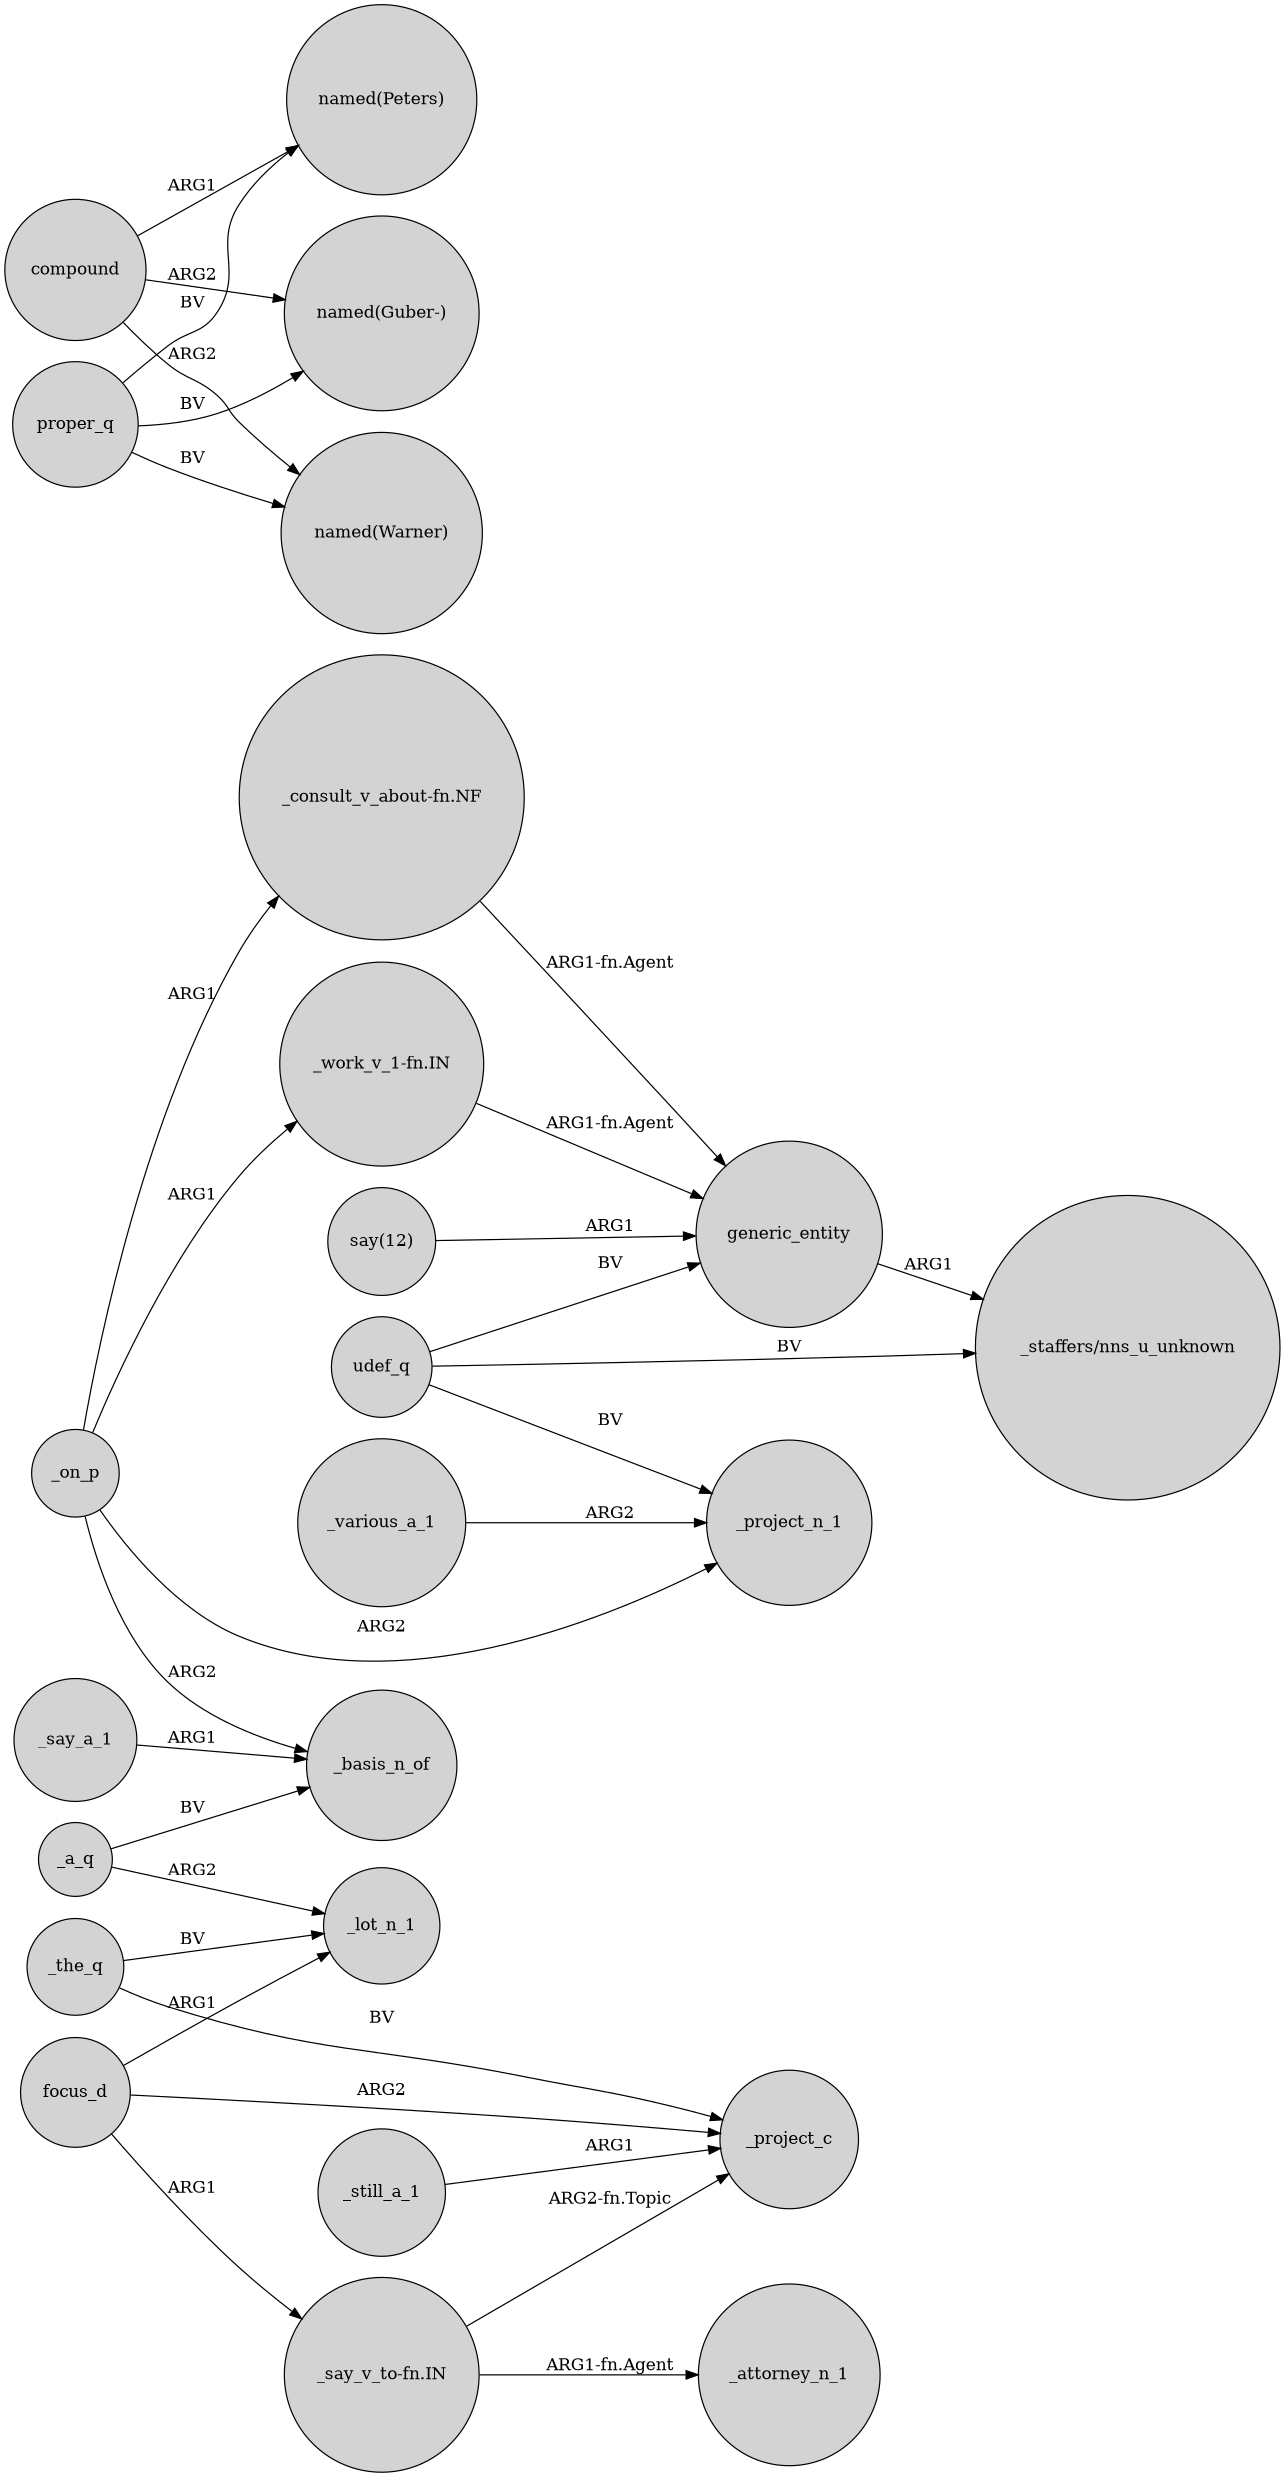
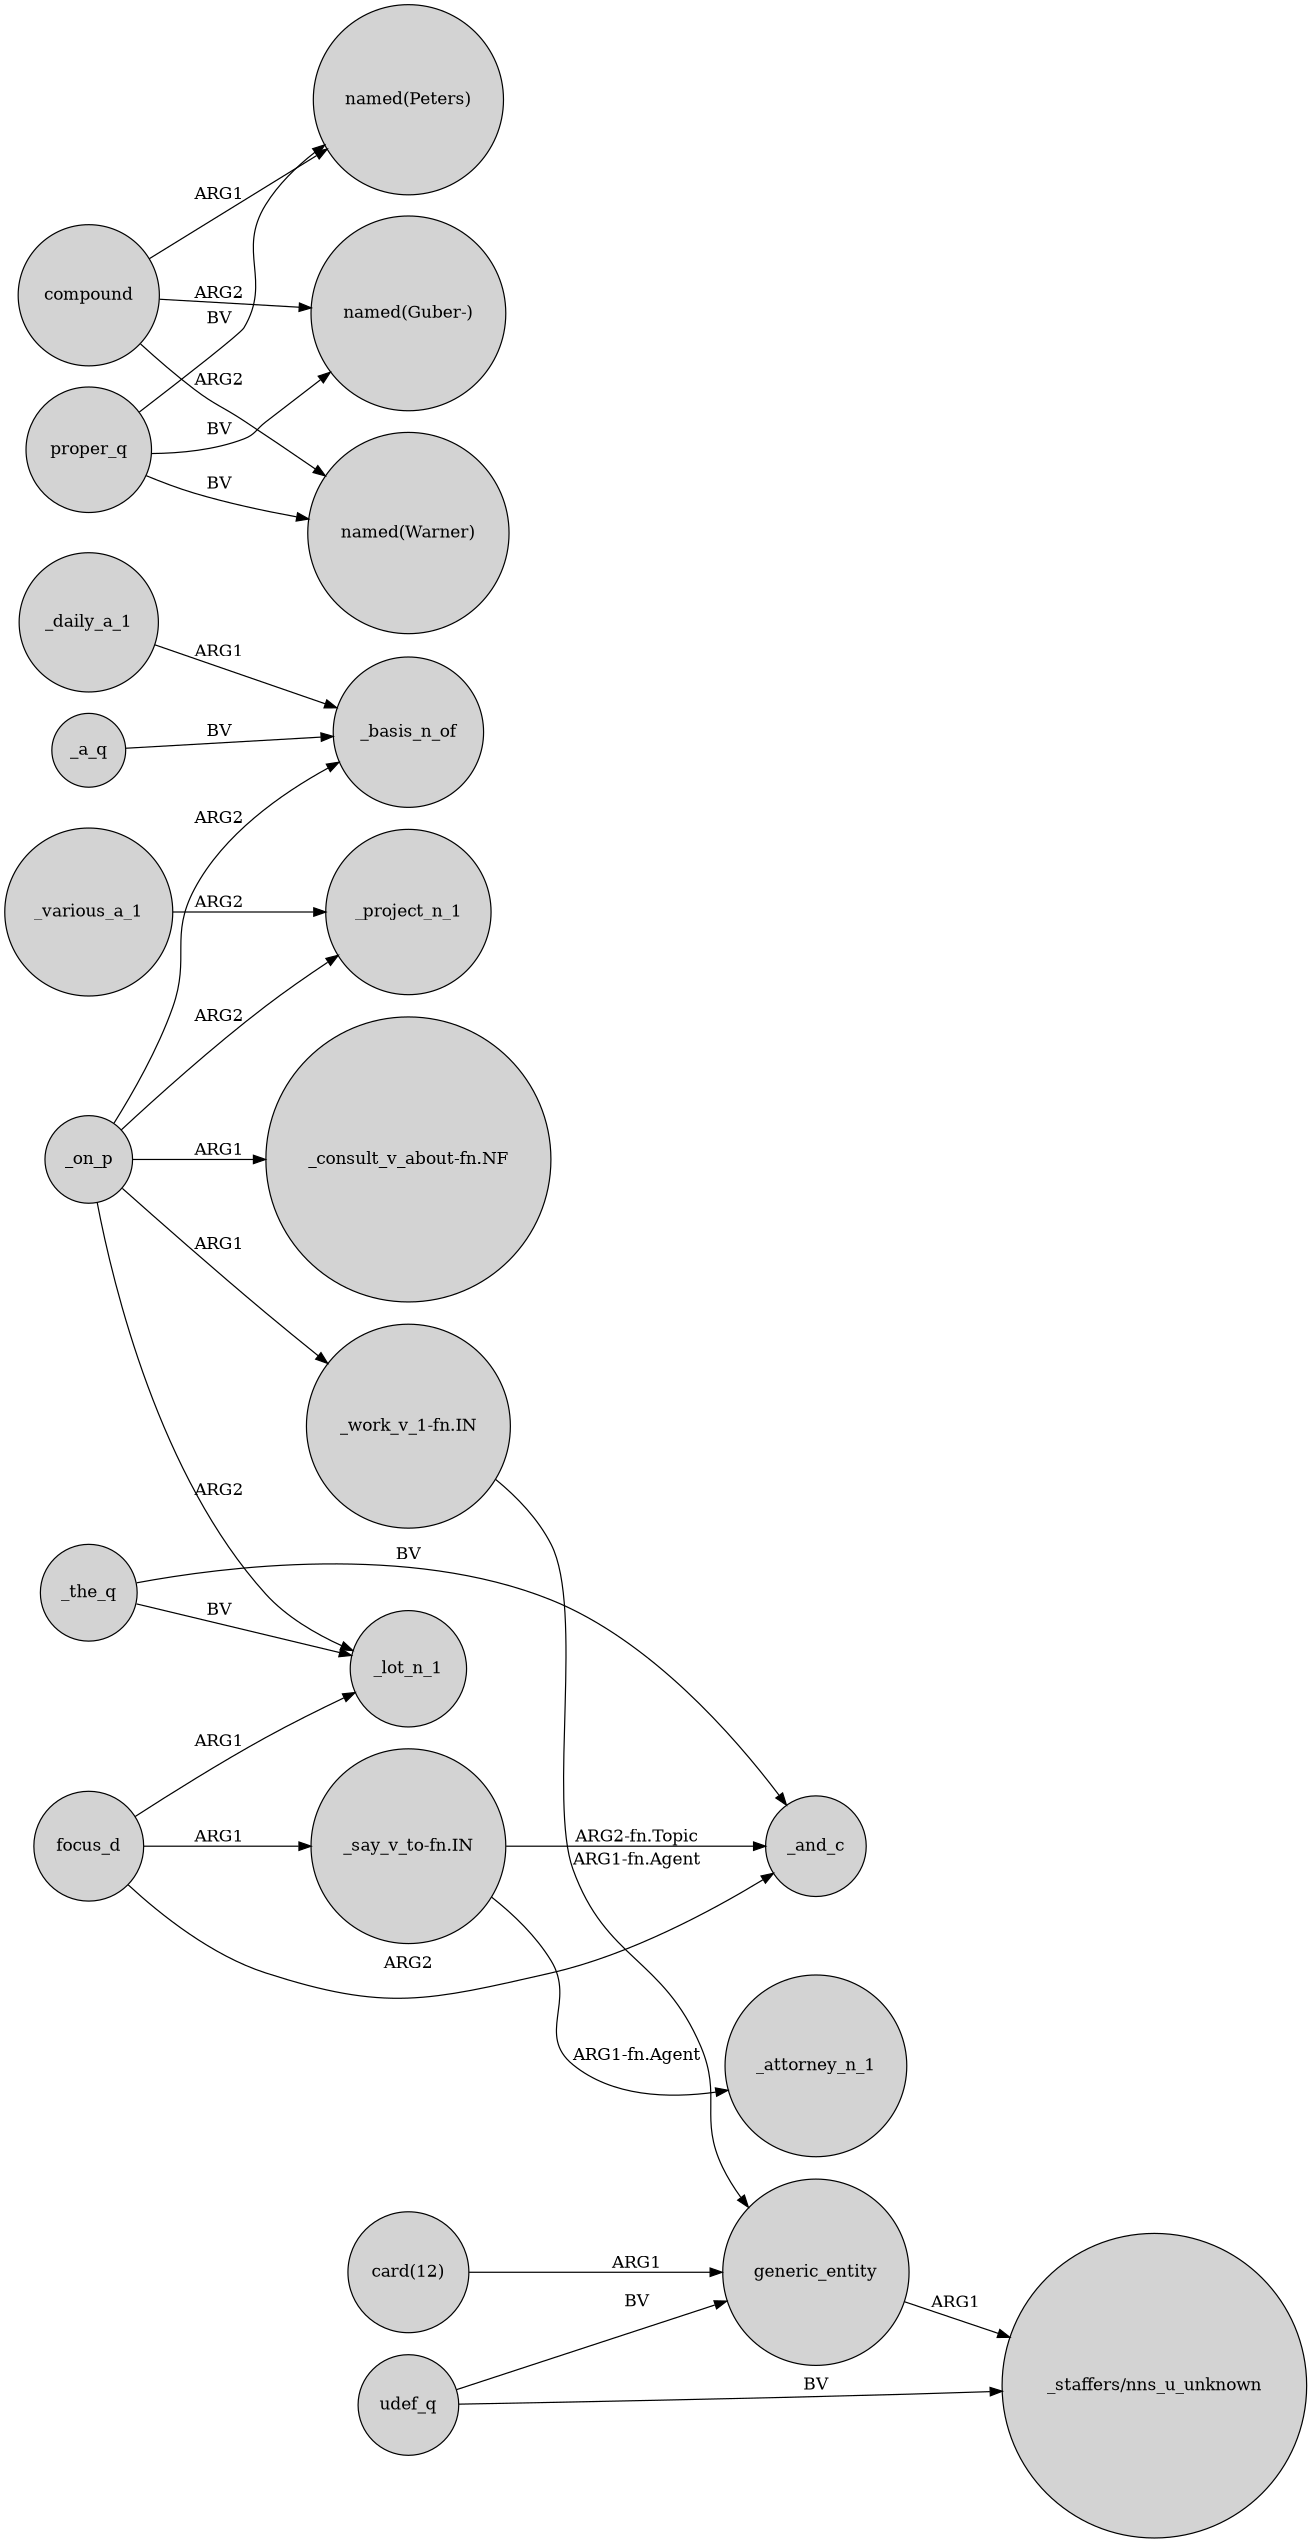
edge "_consult_v_about-fn.NF" -> "generic_entity": removed, label "ARG1-fn.Agent"
node "say(12)": label "say(12)" -> "card(12)"
edge "udef_q" -> "_project_n_1": removed, label "BV"
node "_say_a_1": label "_say_a_1" -> "_daily_a_1"
edge "_a_q" -> "_lot_n_1": now "_on_p" -> "_lot_n_1"
node "_project_c": label "_project_c" -> "_and_c"
node "_still_a_1": removed
